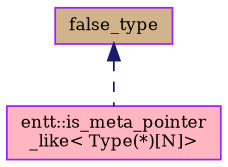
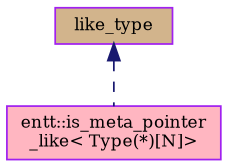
node "false_type": label "false_type" -> "like_type"
